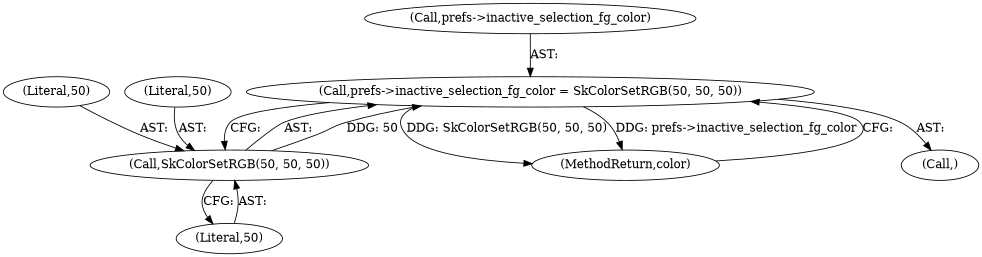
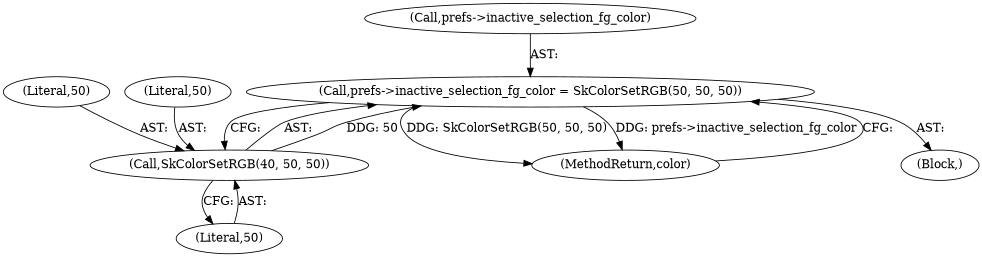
node "(Call,SkColorSetRGB(50, 50, 50))": label "(Call,SkColorSetRGB(50, 50, 50))" -> "(Call,SkColorSetRGB(40, 50, 50))"
node "(Call,)": label "(Call,)" -> "(Block,)"
